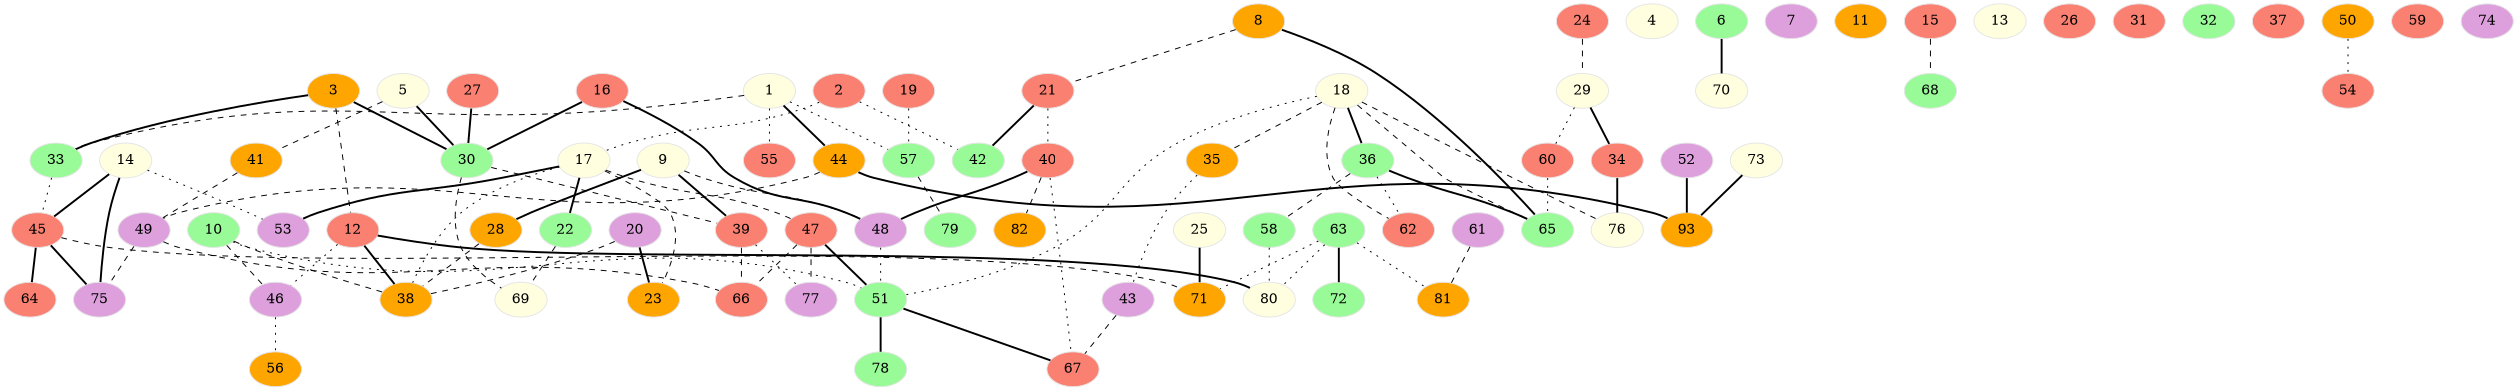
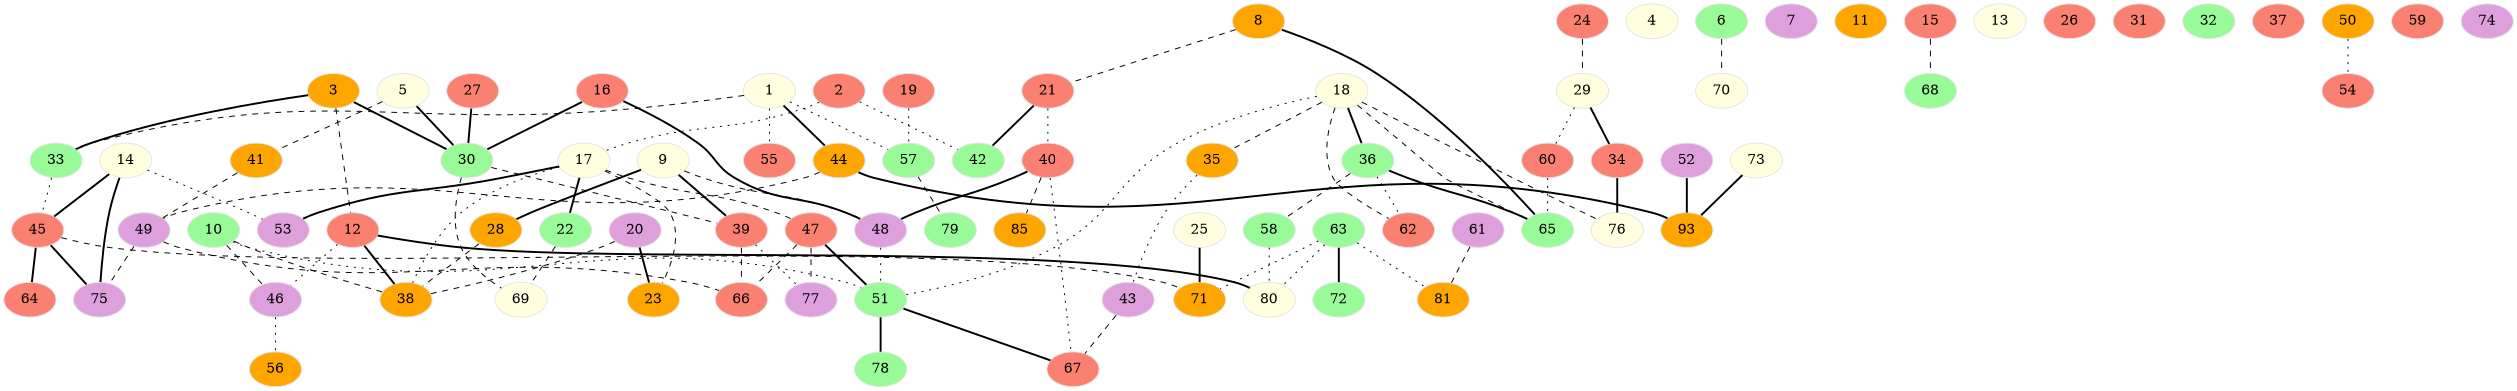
edge "6" -- "70": style bold -> dashed
node "82": label "82" -> "85"
